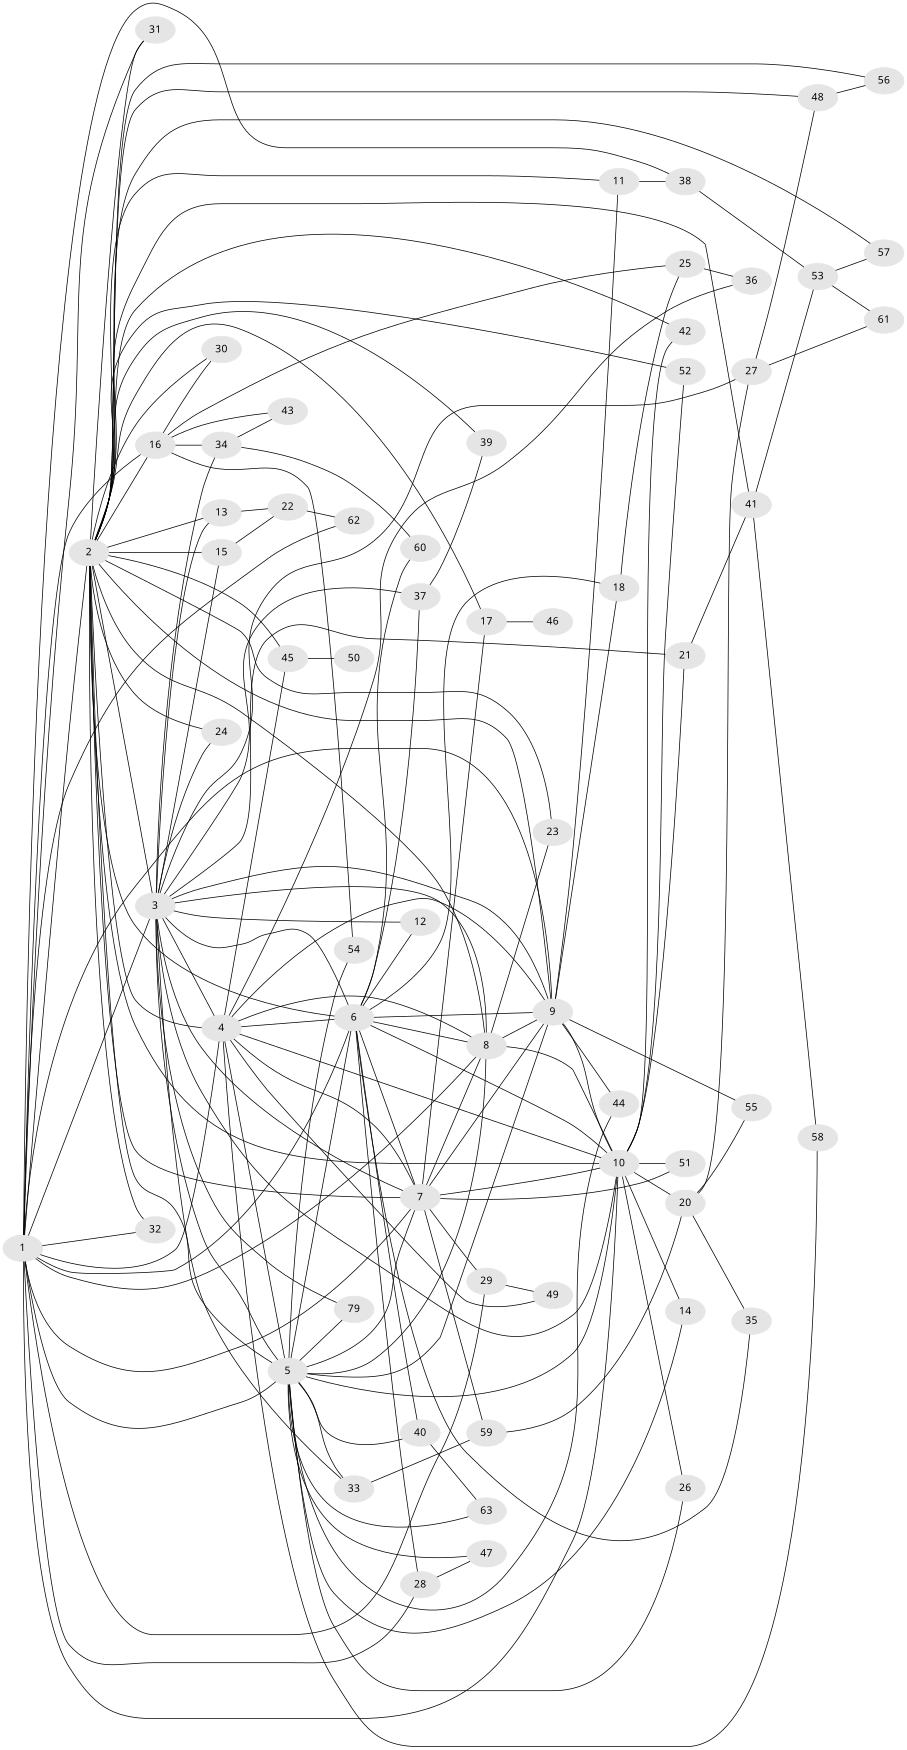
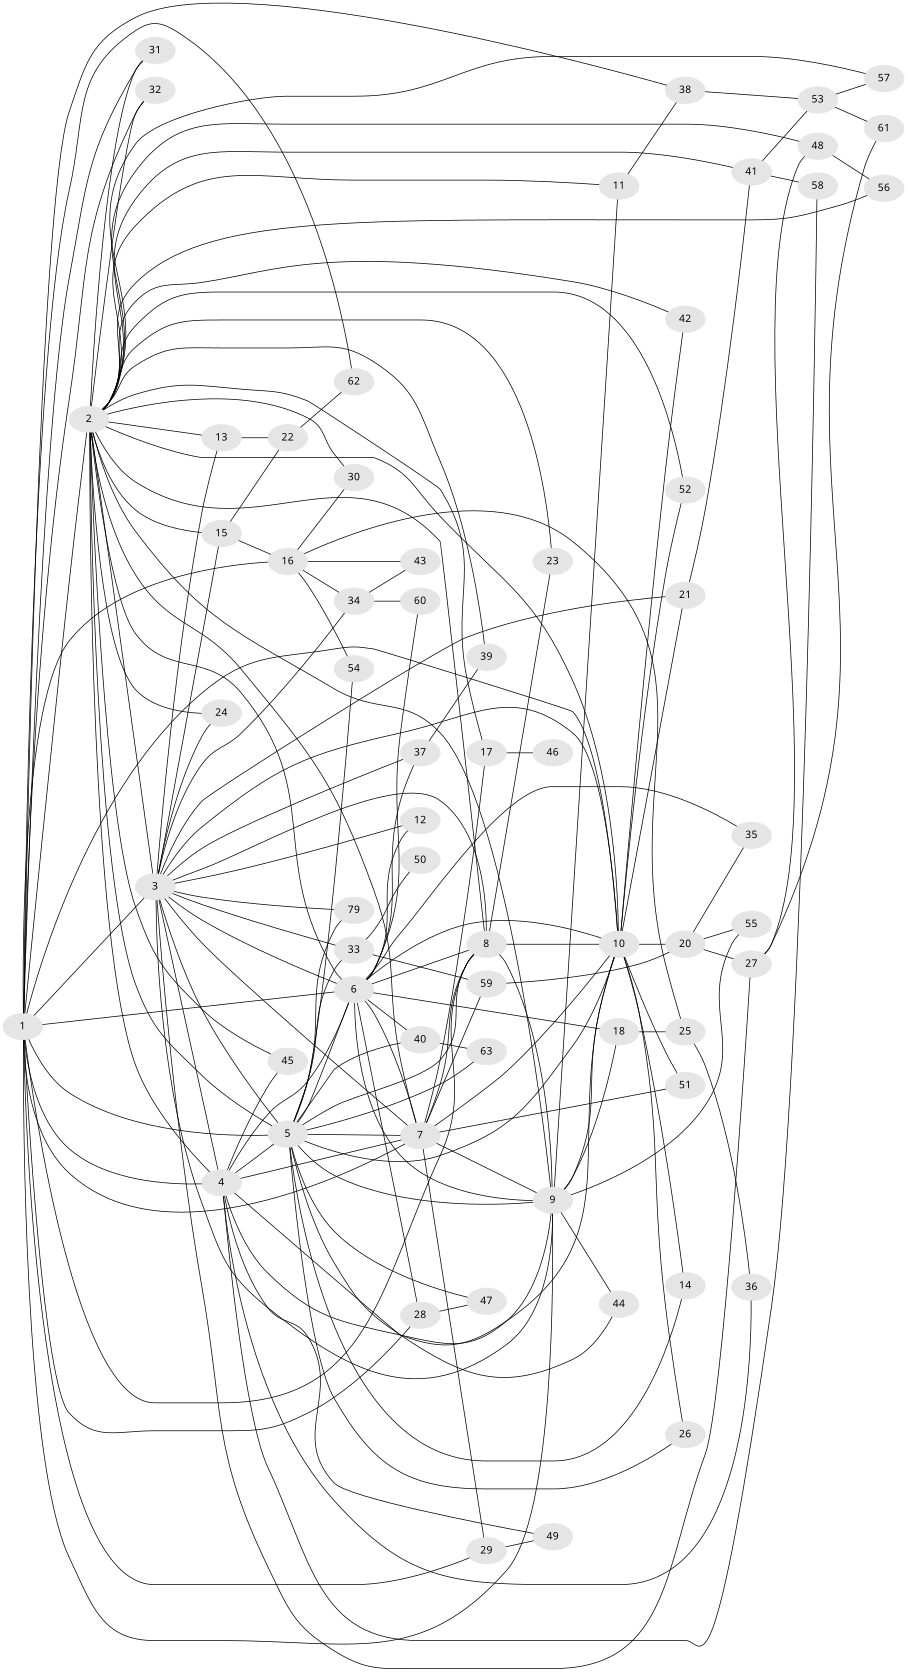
edge "16" -- "2": now "16" -- "15"
edge "45" -- "50": now "33" -- "50"
edge "4" -- "8": removed
